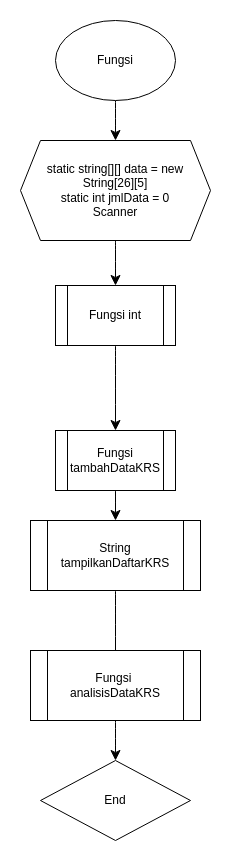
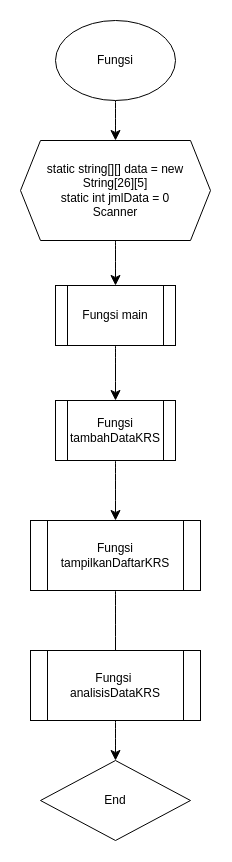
node "Fungsi int": label "Fungsi int" -> "Fungsi main"
node "Fungsi tambahDataKRS": moved (116, 461) -> (116, 431)
node "String tampilkanDaftarKRS": label "String tampilkanDaftarKRS" -> "Fungsi tampilkanDaftarKRS"
